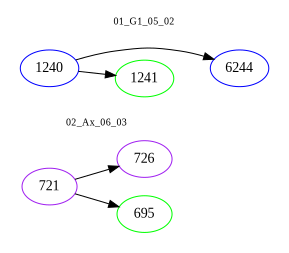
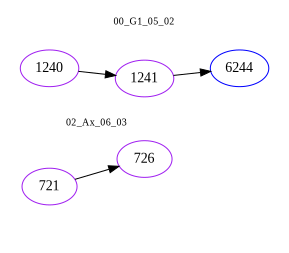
cluster "01_G1_05_02": label "01_G1_05_02" -> "00_G1_05_02"
edge "1240" -> "6244": now "1241" -> "6244"
node "1240": color blue -> purple
node "1241": color green -> purple
node "695": removed
